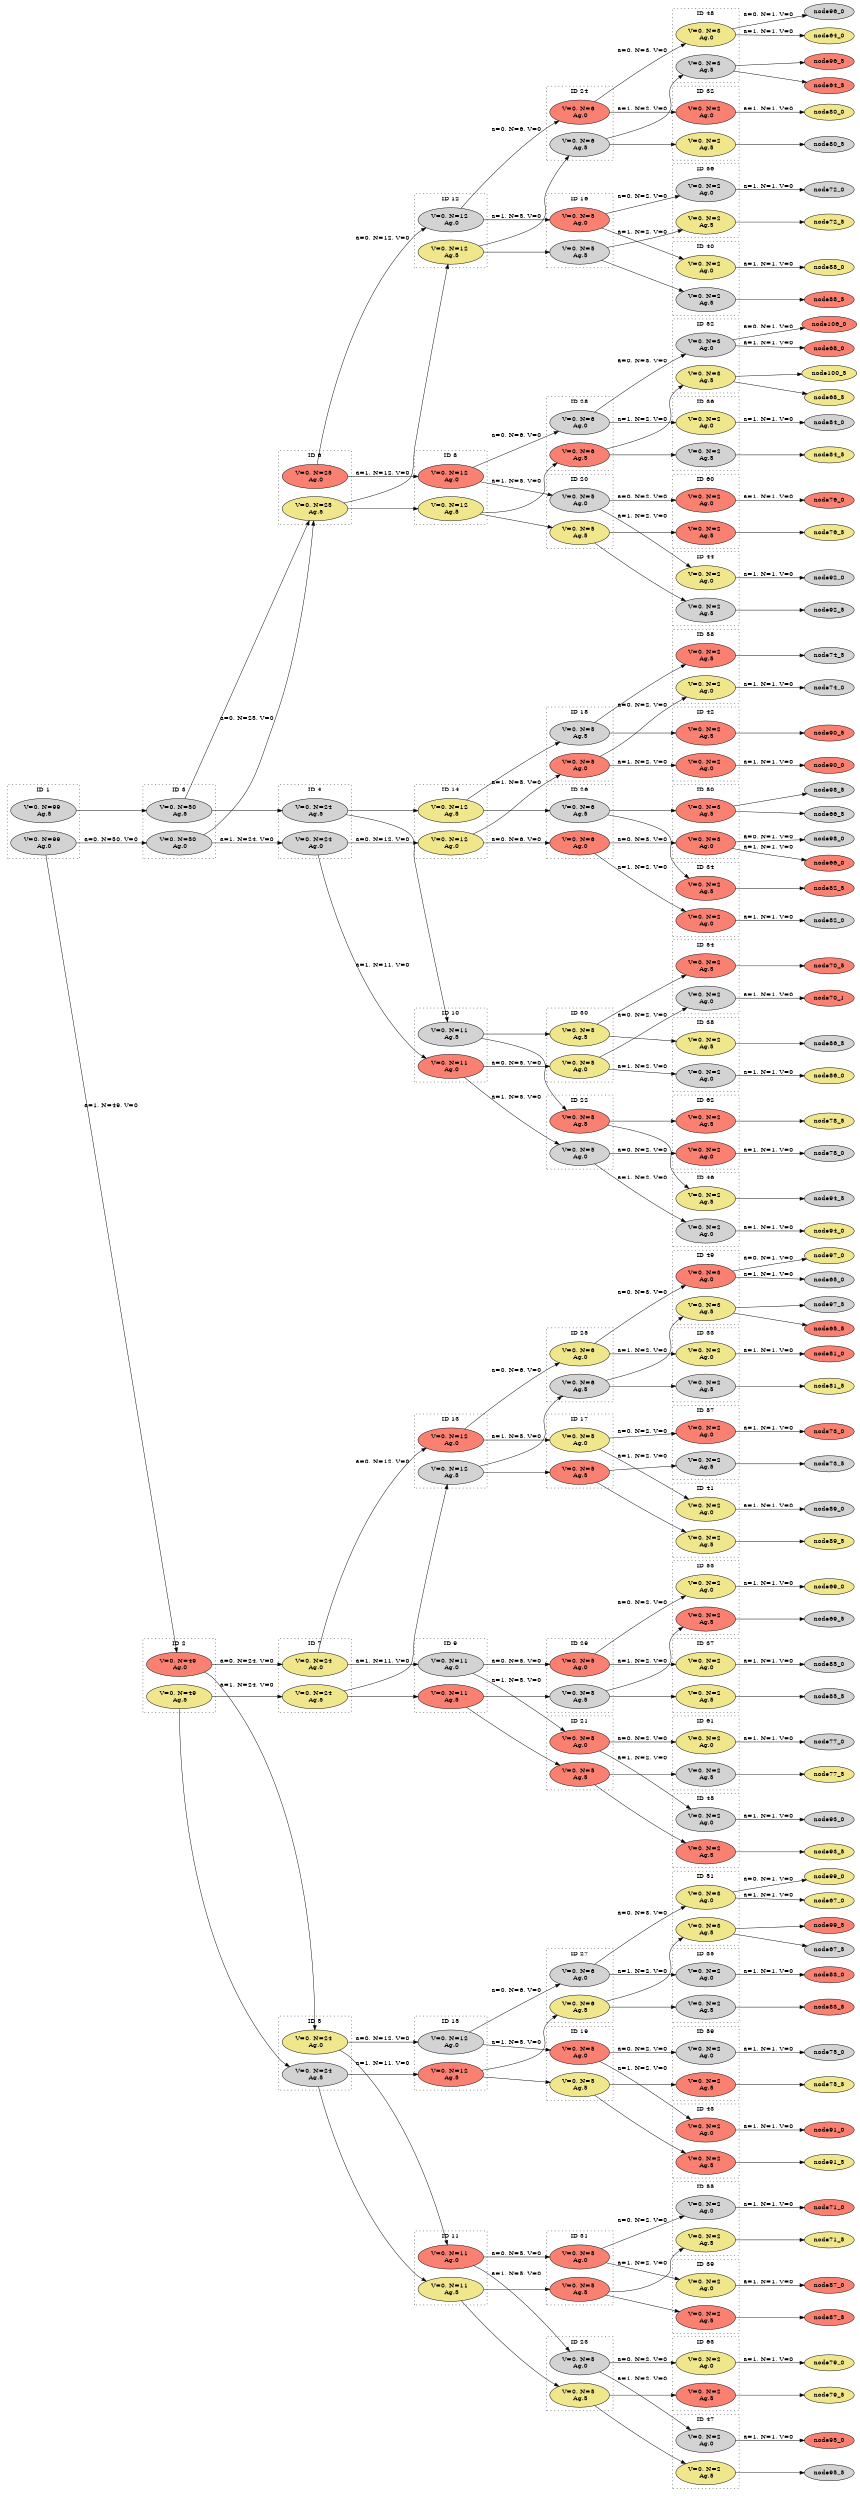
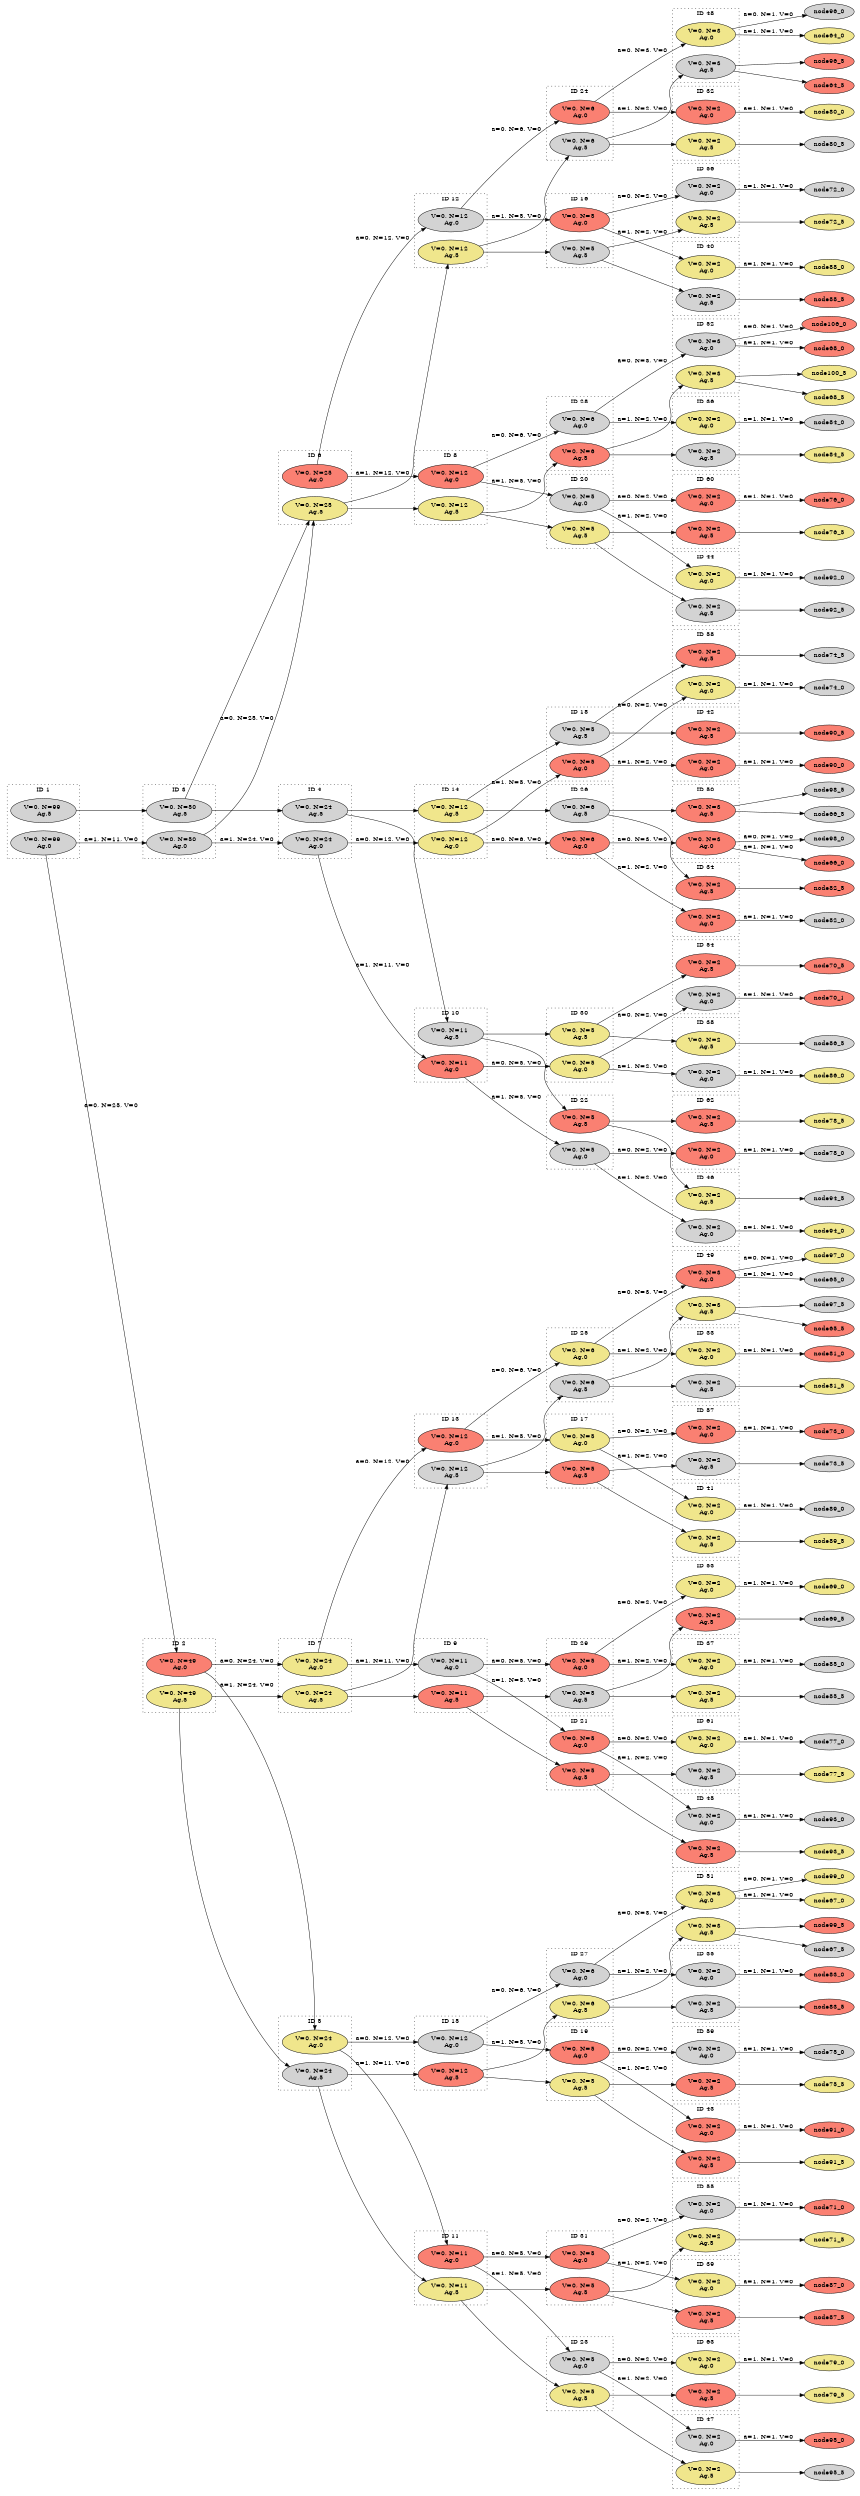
edge "V=0, N=99 Ag.0" -> "V=0, N=50 Ag.0": label "a=0, N=50, V=0" -> "a=1, N=11, V=0"
edge "V=0, N=99 Ag.0" -> "V=0, N=49 Ag.0": label "a=1, N=49, V=0" -> "a=0, N=25, V=0"
